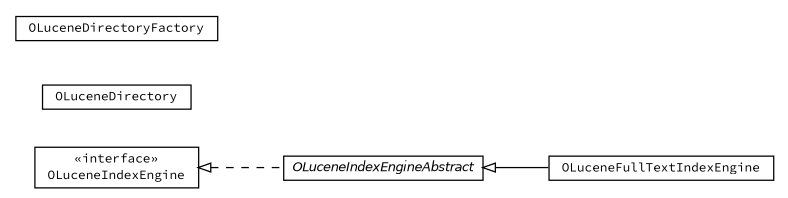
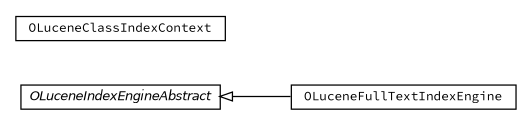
node "OLuceneDirectoryFactory": removed
node "OLuceneClassIndexContext": added
node "OLuceneDirectory": removed
node "OLuceneIndexEngine": removed
